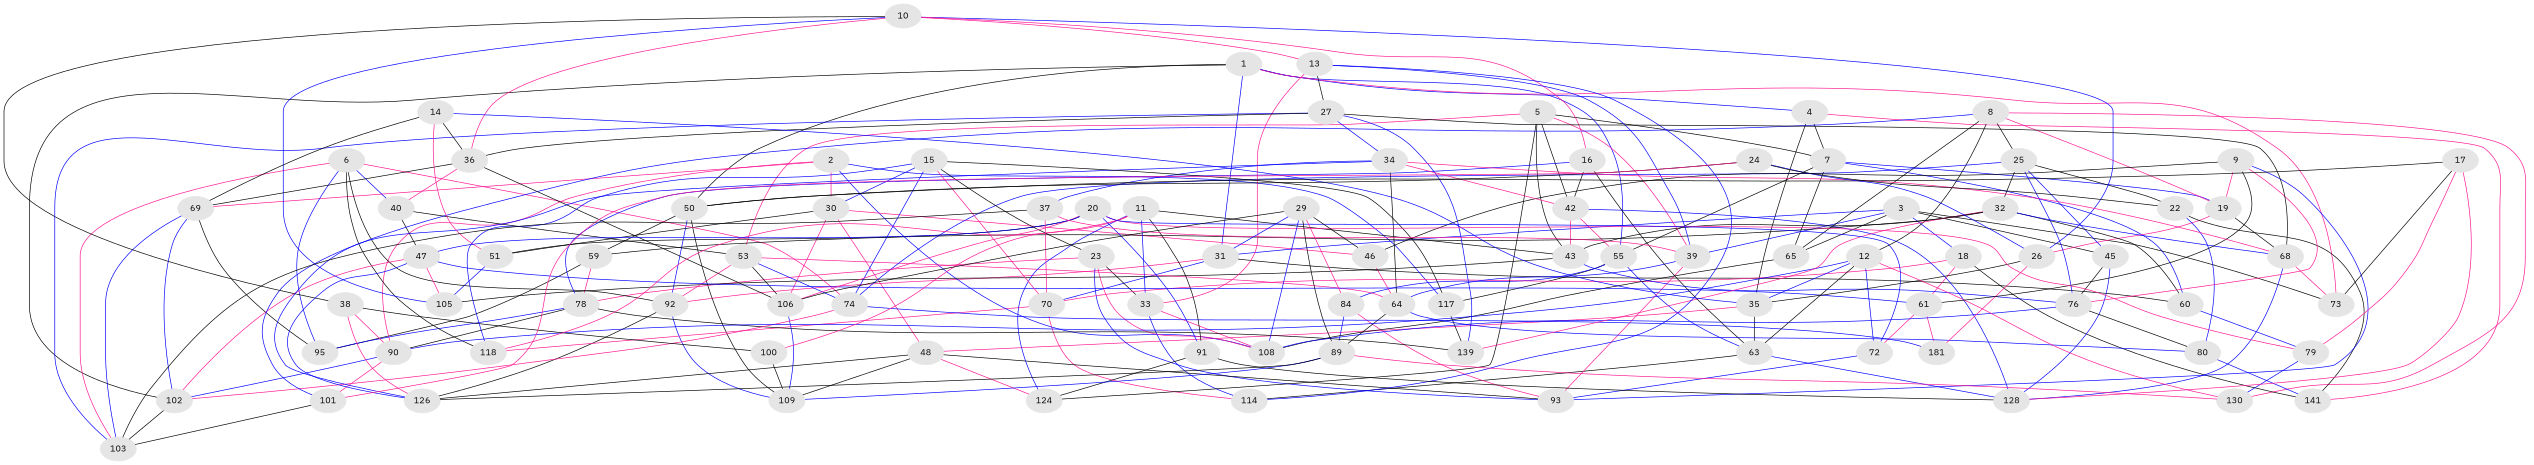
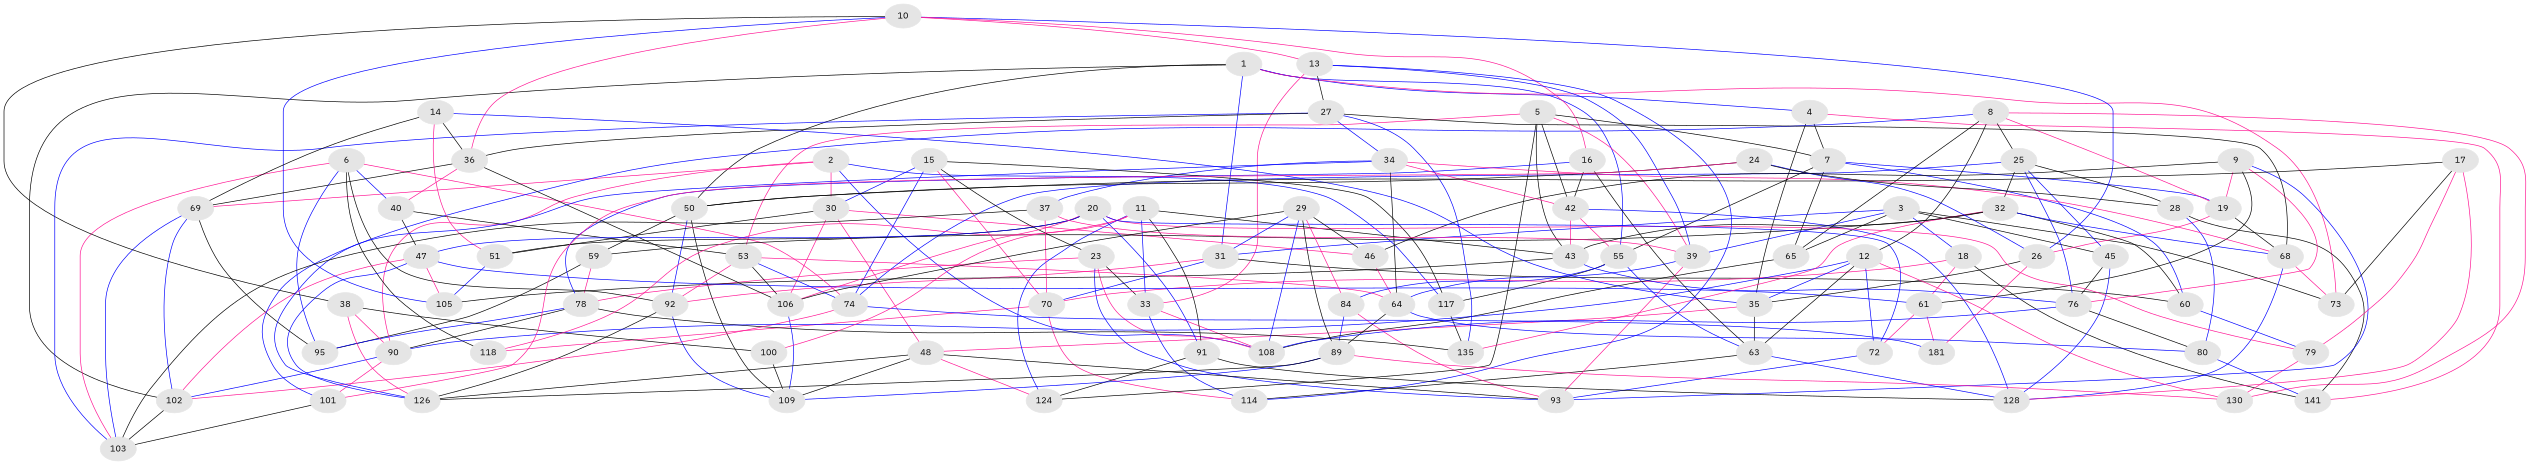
edge "15" -- "118": removed
node "22": label "22" -> "28"
node "139": label "139" -> "135"
edge "79" -- "130": color blue -> deeppink
